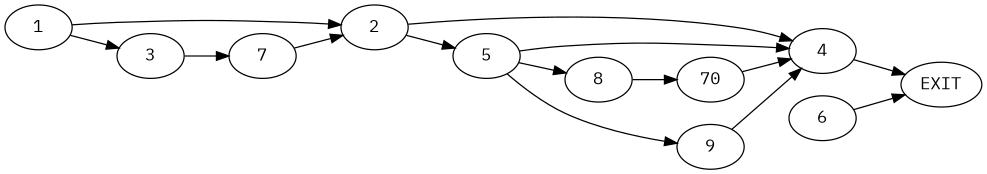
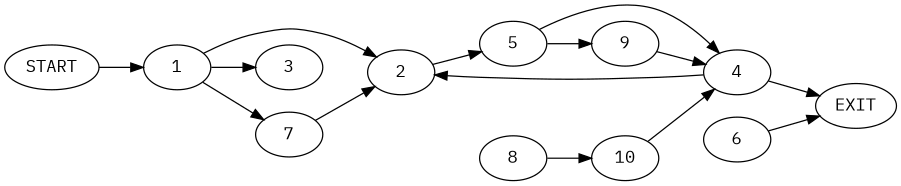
edge "2" -> "4": reversed
edge "3" -> "7": now "1" -> "7"
edge "5" -> "8": removed
node "START": added
node "70": label "70" -> "10"
